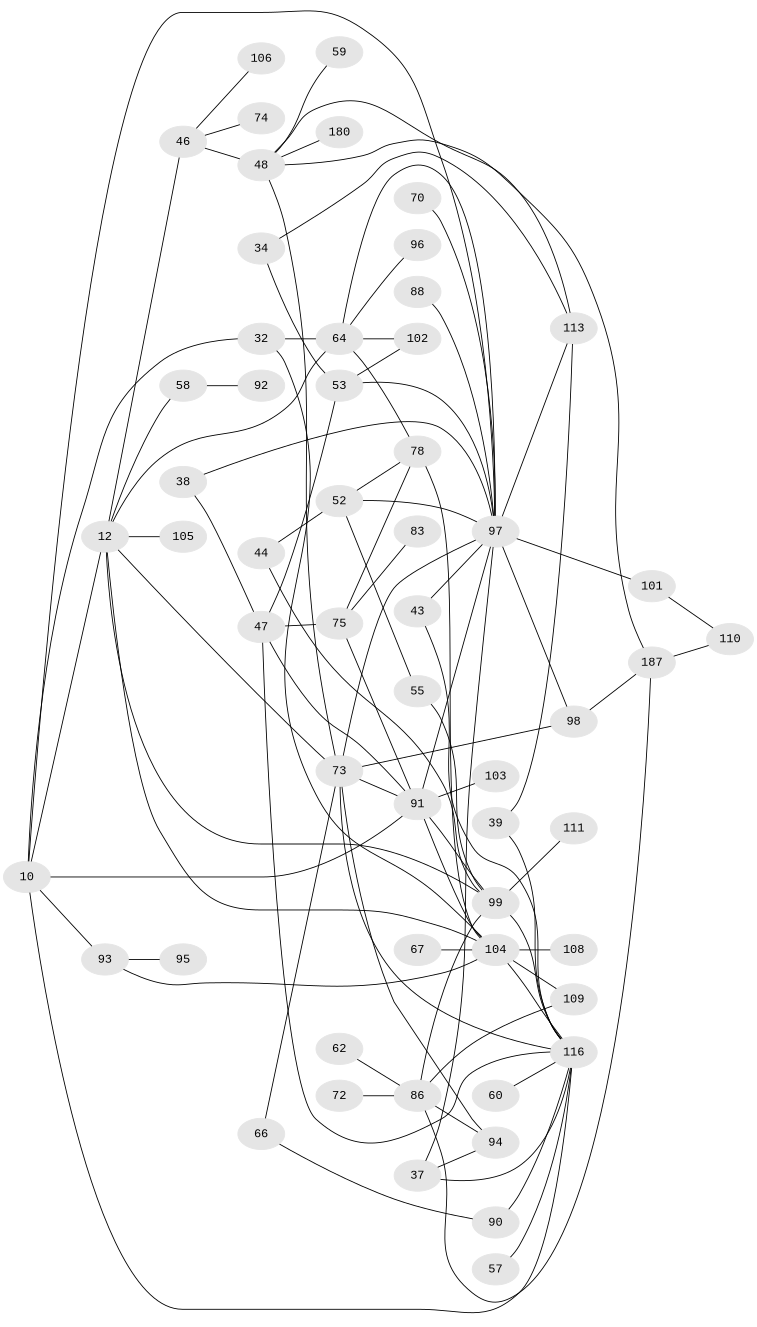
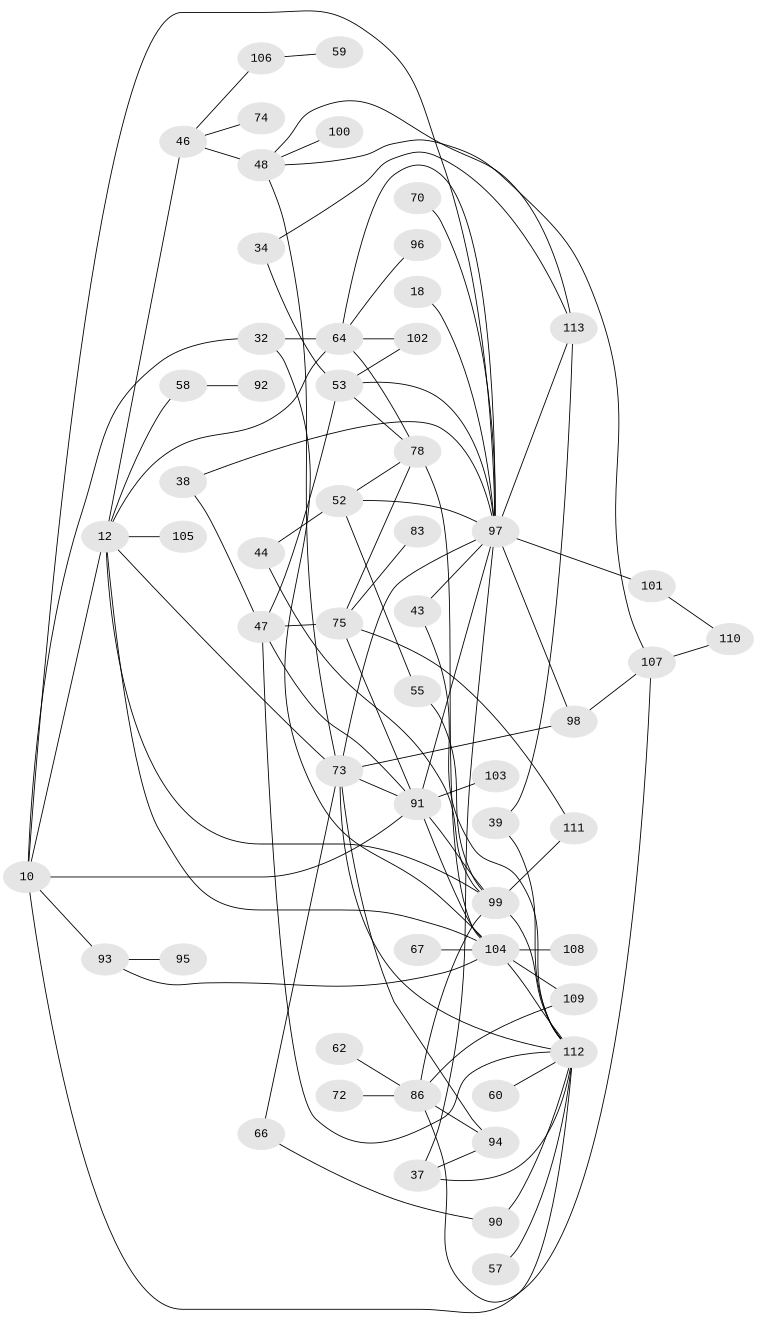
edge "59" -- "48": now "59" -- "106"
node "180": label "180" -> "100"
node "88": label "88" -> "18"
edge "53" -- "78": added
node "187": label "187" -> "107"
edge "75" -- "111": added
node "116": label "116" -> "112"
